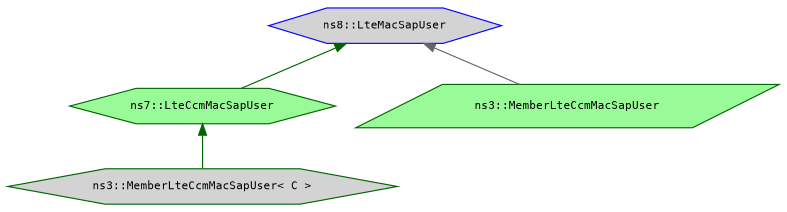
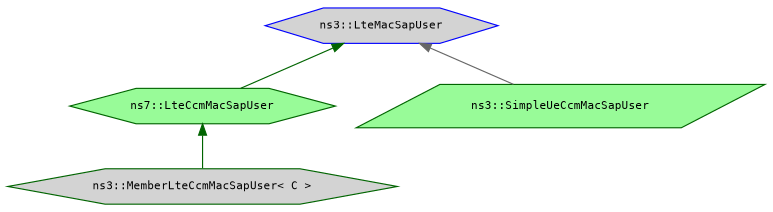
node "ns8::LteMacSapUser": label "ns8::LteMacSapUser" -> "ns3::LteMacSapUser"
node "ns3::MemberLteCcmMacSapUser": label "ns3::MemberLteCcmMacSapUser" -> "ns3::SimpleUeCcmMacSapUser"
